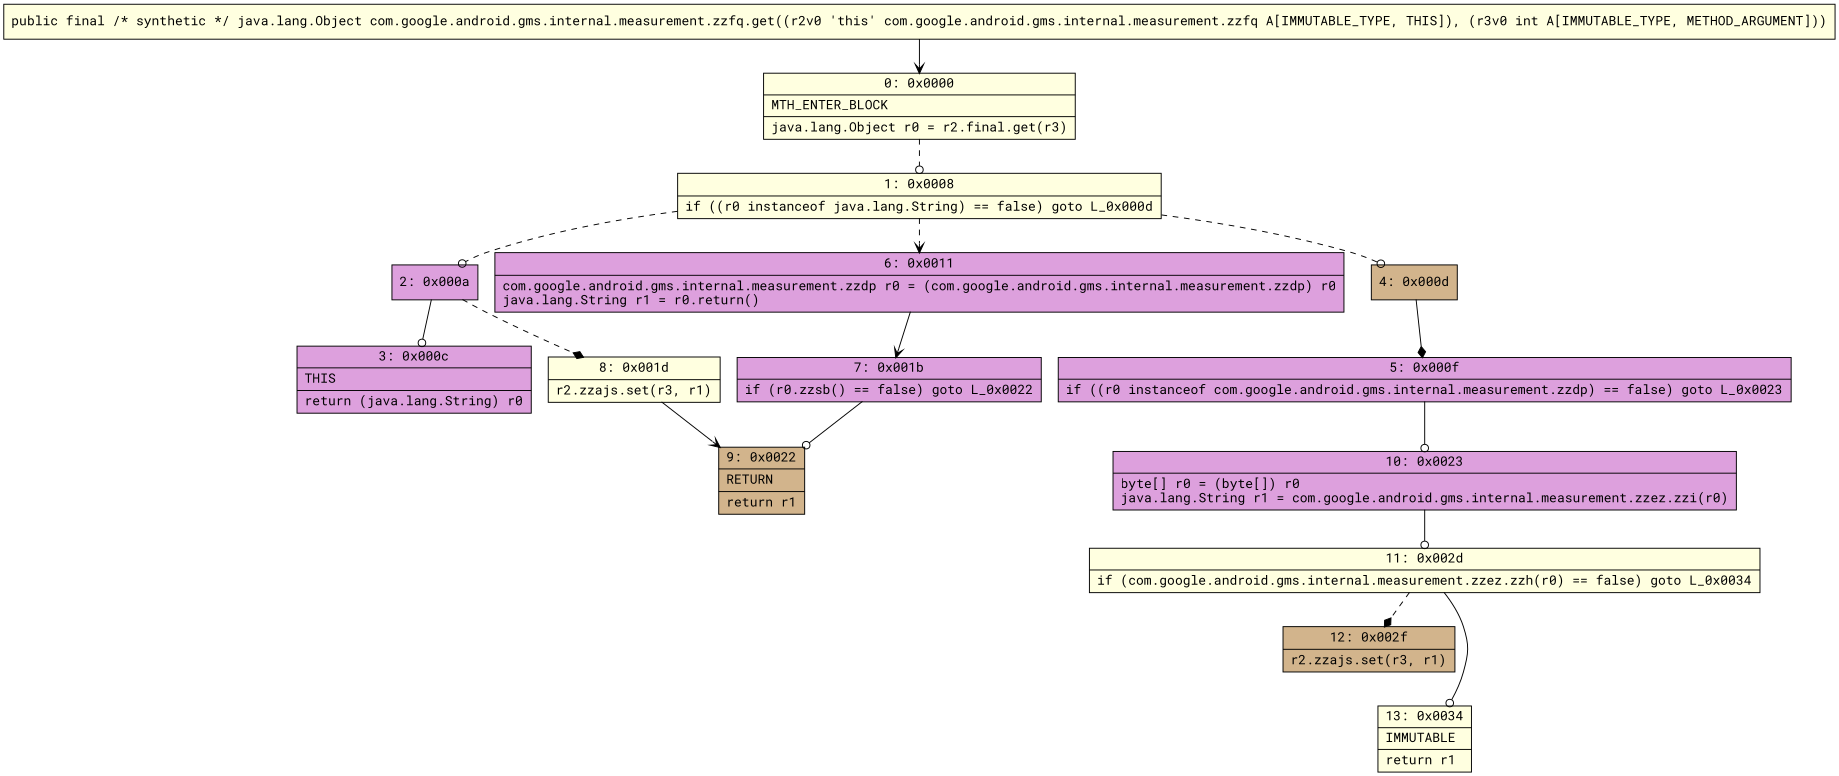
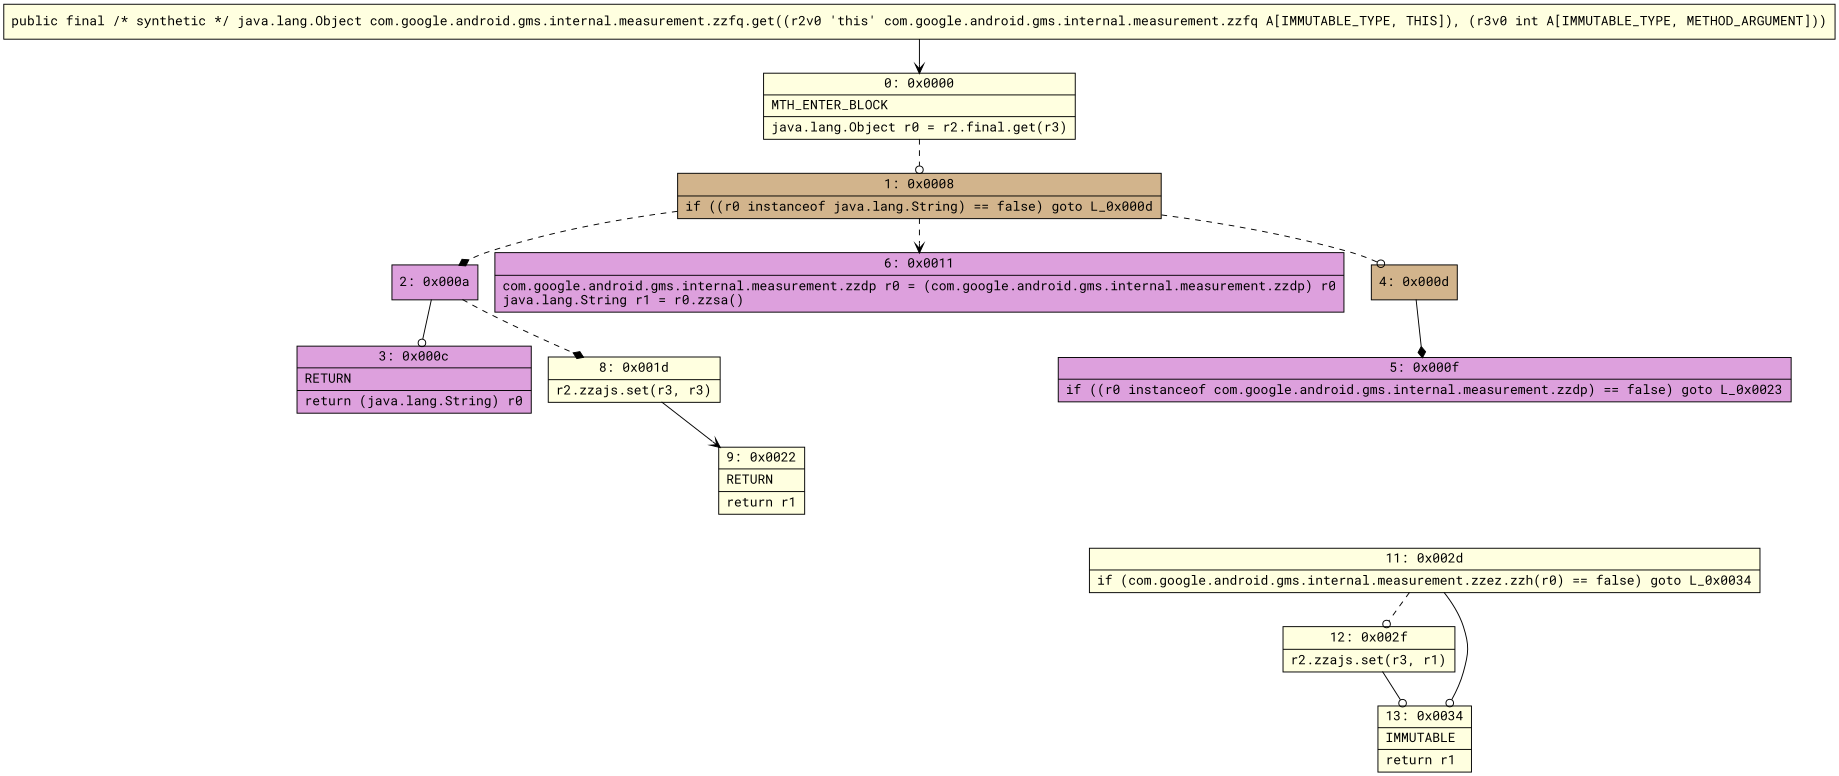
node "1: 0x0008": fillcolor lightyellow -> tan
edge "1: 0x0008" -> "2: 0x000a": arrowhead odot -> diamond
node "6: 0x0011": text "java.lang.String r1 = r0.return()" -> "java.lang.String r1 = r0.zzsa()"
node "3: 0x000c": text "THIS" -> "RETURN"
node "7: 0x001b": removed
node "8: 0x001d": text "r2.zzajs.set(r3, r1)" -> "r2.zzajs.set(r3, r3)"
node "9: 0x0022": fillcolor tan -> lightyellow
node "10: 0x0023": removed
edge "11: 0x002d" -> "12: 0x002f": arrowhead diamond -> odot
node "12: 0x002f": fillcolor tan -> lightyellow
edge "12: 0x002f" -> "13: 0x0034": added
